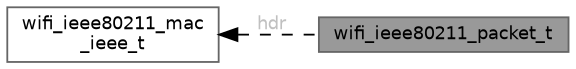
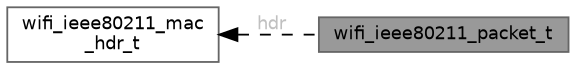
node "wifi_ieee80211_mac _ieee_t": label "wifi_ieee80211_mac _ieee_t" -> "wifi_ieee80211_mac _hdr_t"
